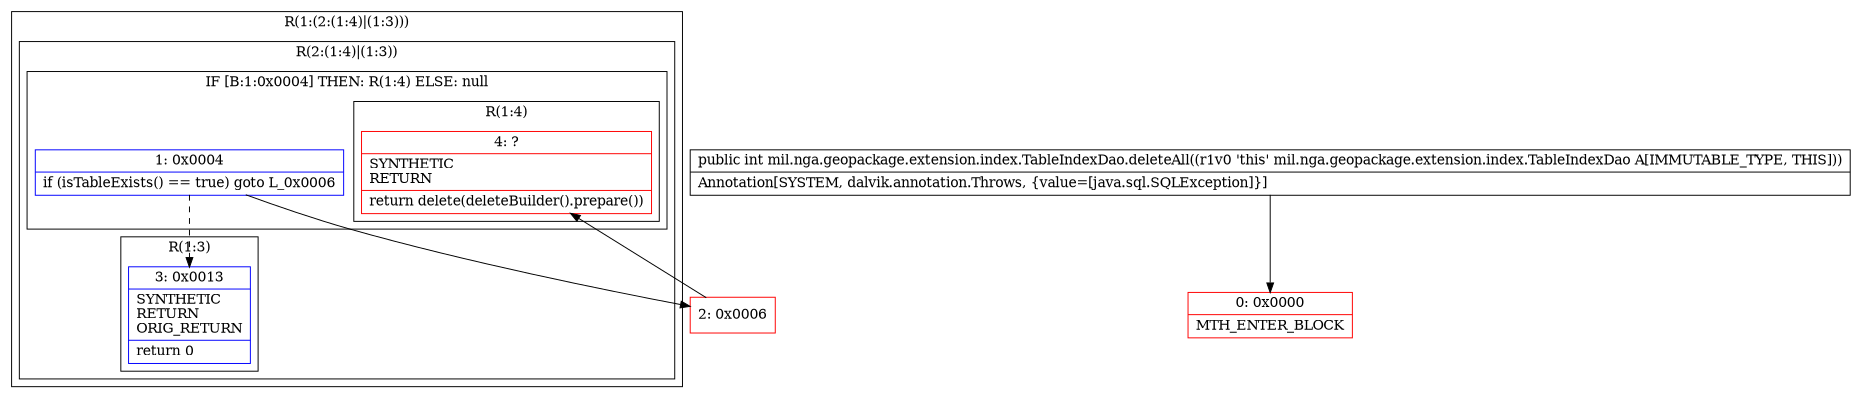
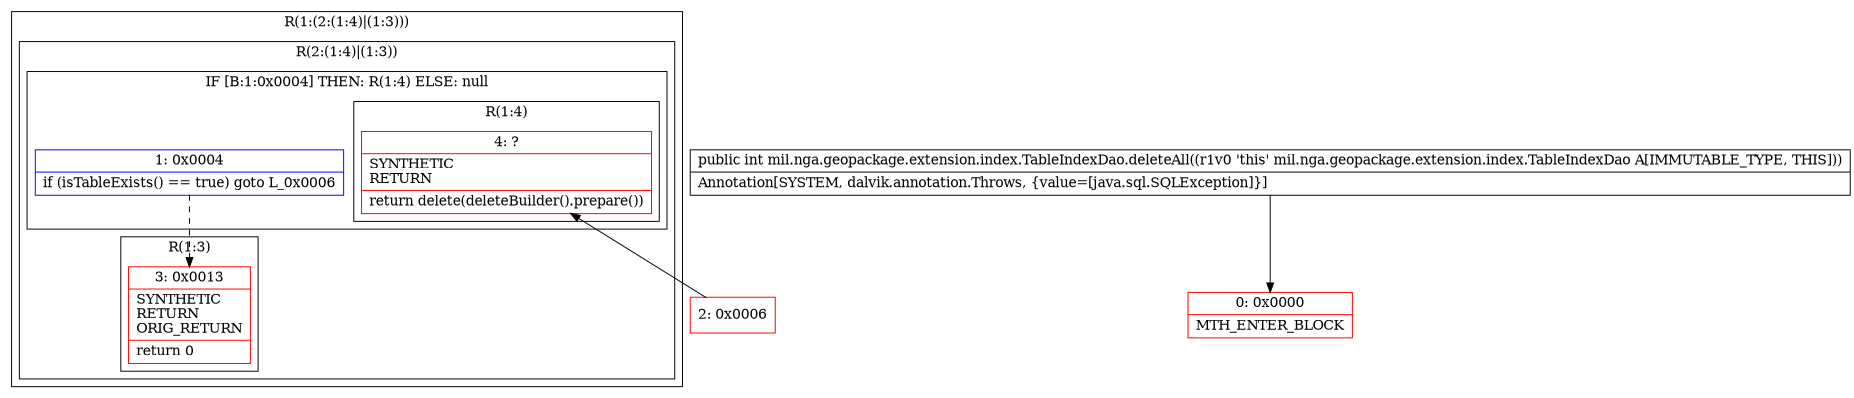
edge "1: 0x0004" -> "2: 0x0006": removed
node "3: 0x0013": color blue -> red
